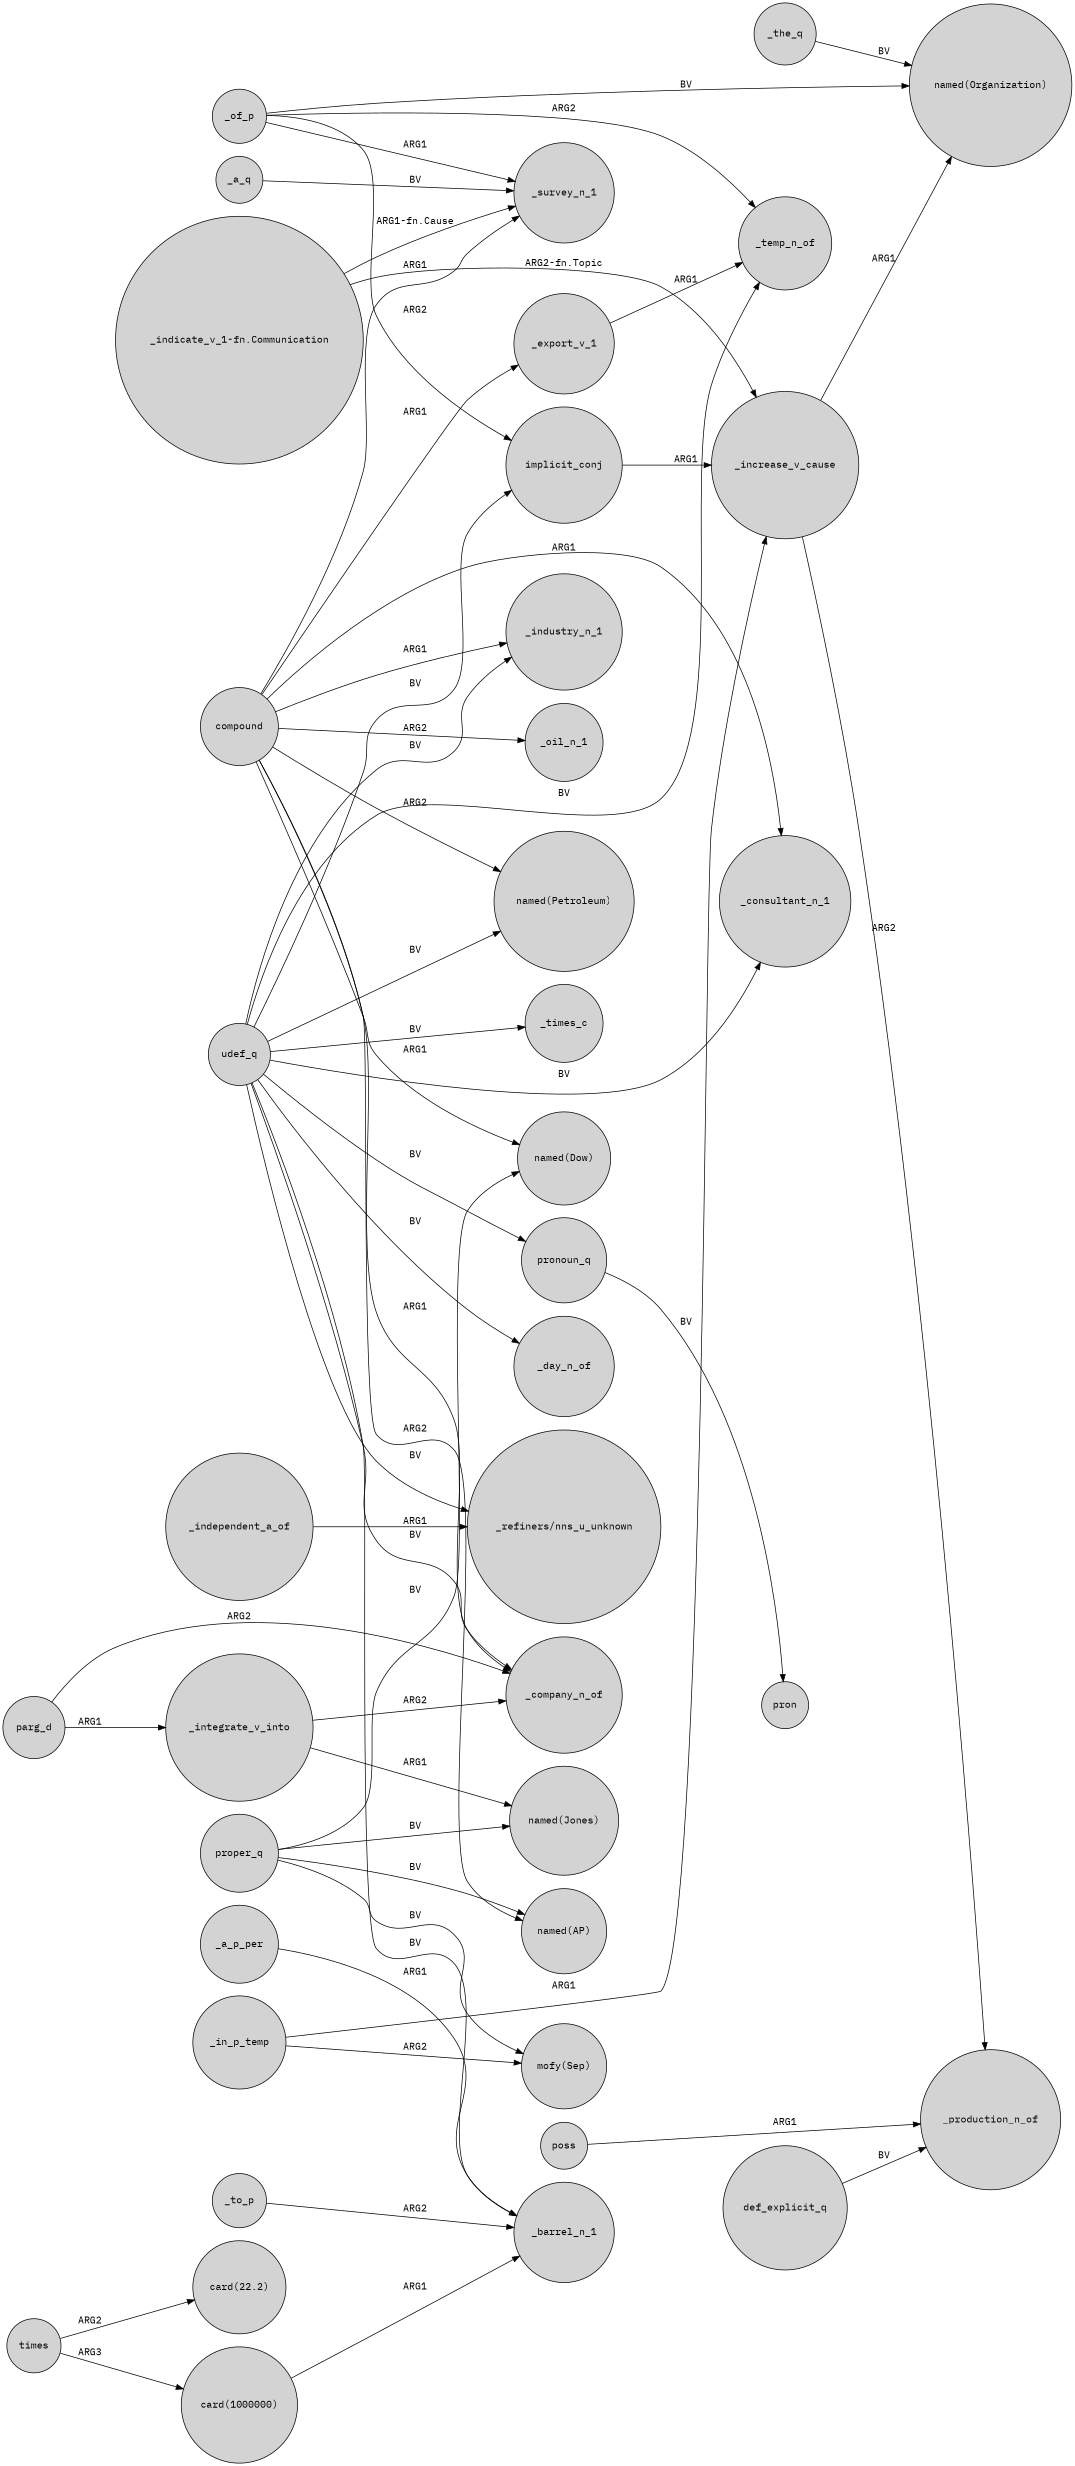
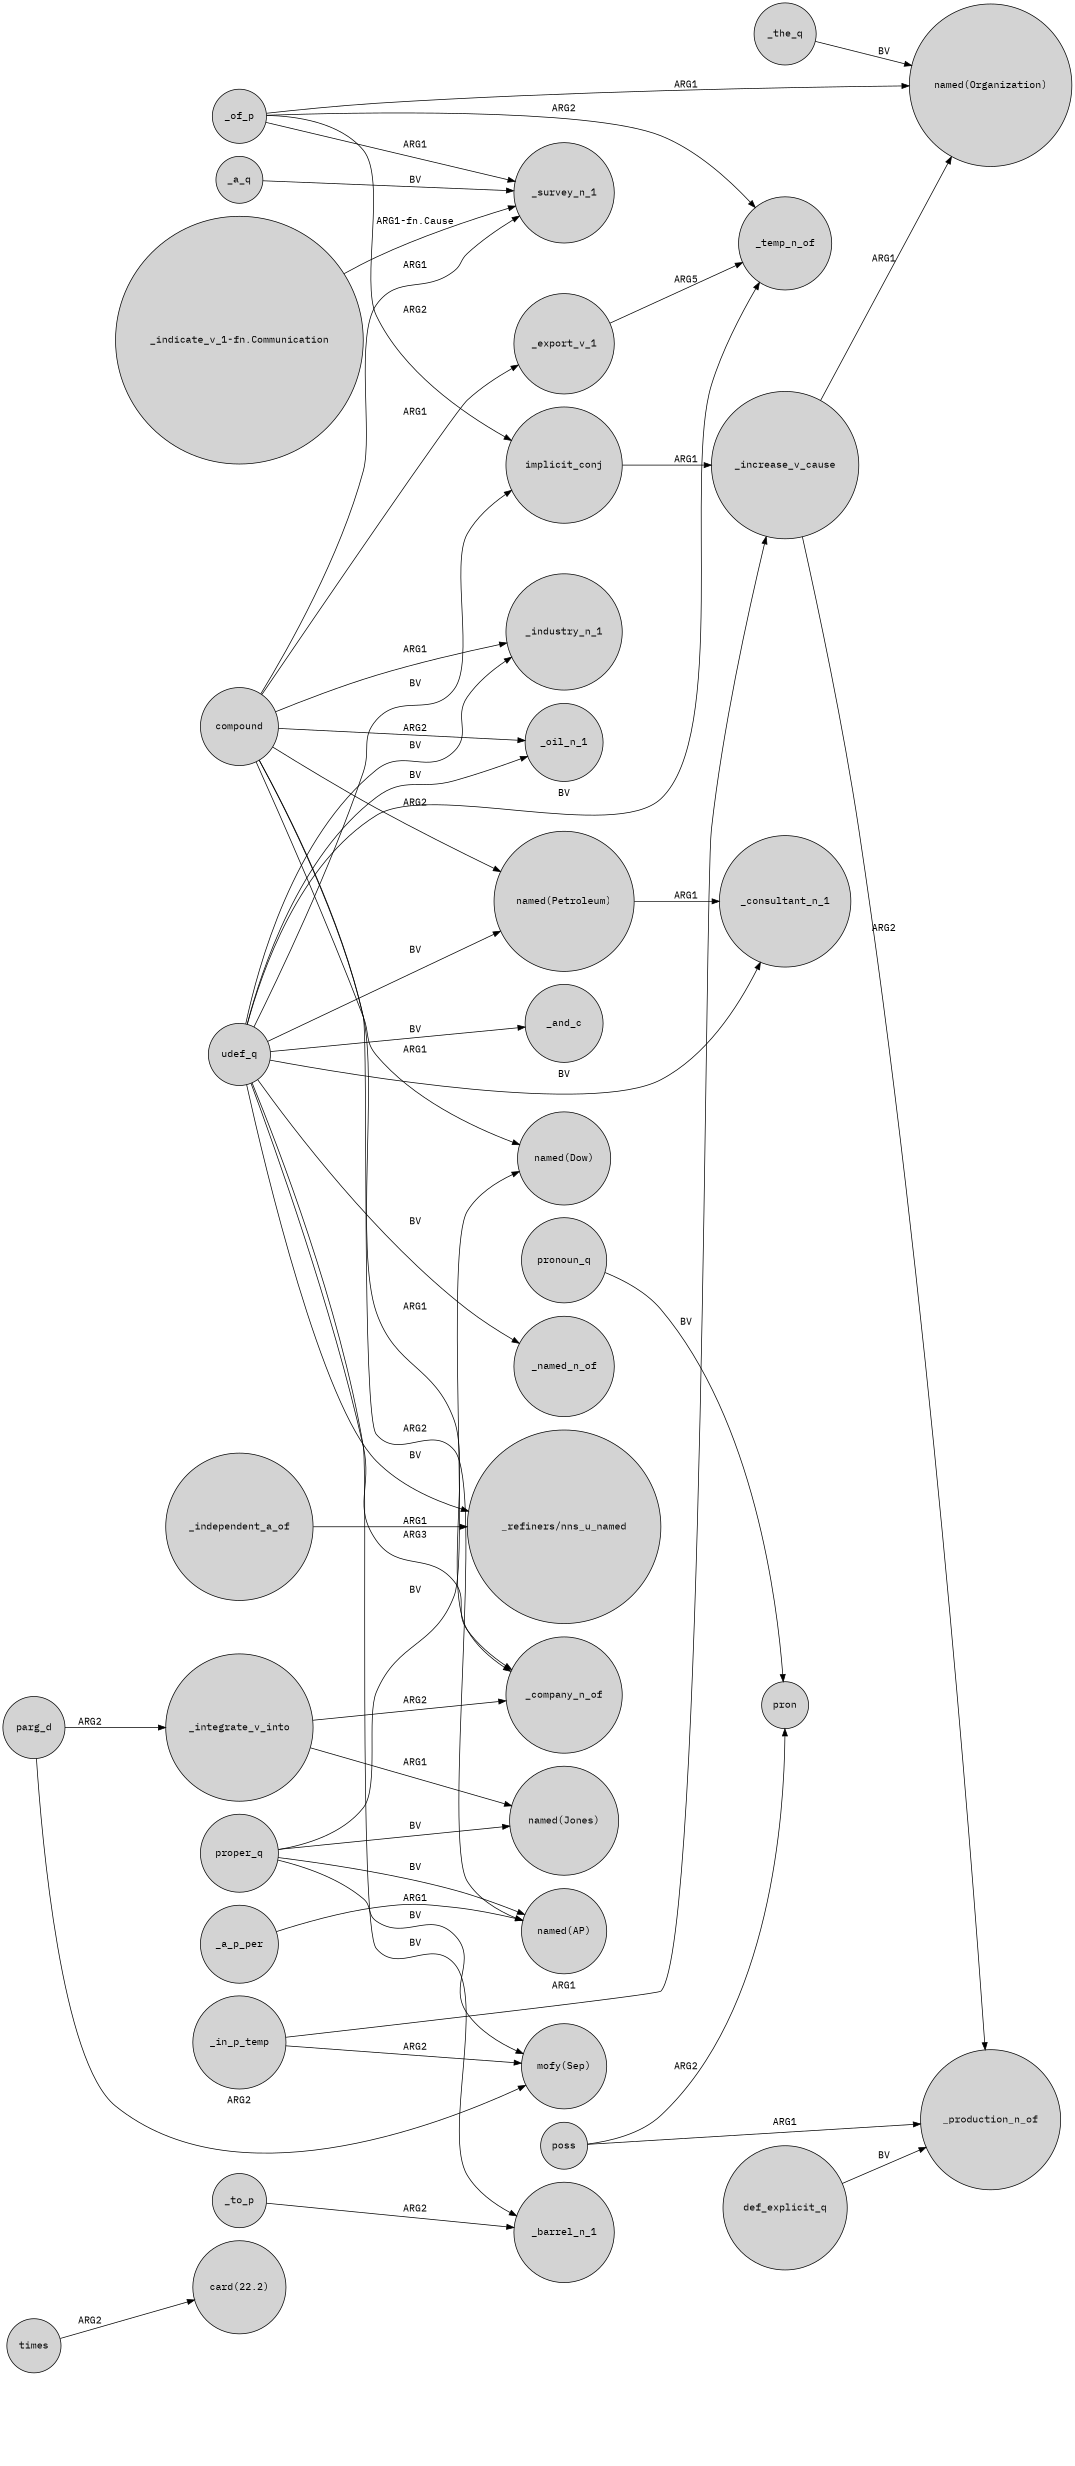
edge "_of_p" -> "named(Organization)": label "BV" -> "ARG1"
edge "_indicate_v_1-fn.Communication" -> "_increase_v_cause": removed, label "ARG2-fn.Topic"
edge "_export_v_1" -> "_temp_n_of": label "ARG1" -> "ARG5"
edge "compound" -> "_consultant_n_1": now "named(Petroleum)" -> "_consultant_n_1"
node "_times_c": label "_times_c" -> "_and_c"
edge "udef_q" -> "pronoun_q": now "udef_q" -> "_oil_n_1"
node "_day_n_of": label "_day_n_of" -> "_named_n_of"
node "_refiners/nns_u_unknown": label "_refiners/nns_u_unknown" -> "_refiners/nns_u_named"
edge "udef_q" -> "_company_n_of": label "BV" -> "ARG3"
edge "parg_d" -> "_company_n_of": now "parg_d" -> "mofy(Sep)"
edge "parg_d" -> "_integrate_v_into": label "ARG1" -> "ARG2"
edge "poss" -> "pron": added, label "ARG2"
edge "_a_p_per" -> "_barrel_n_1": now "_a_p_per" -> "named(AP)"
node "card(1000000)": removed
